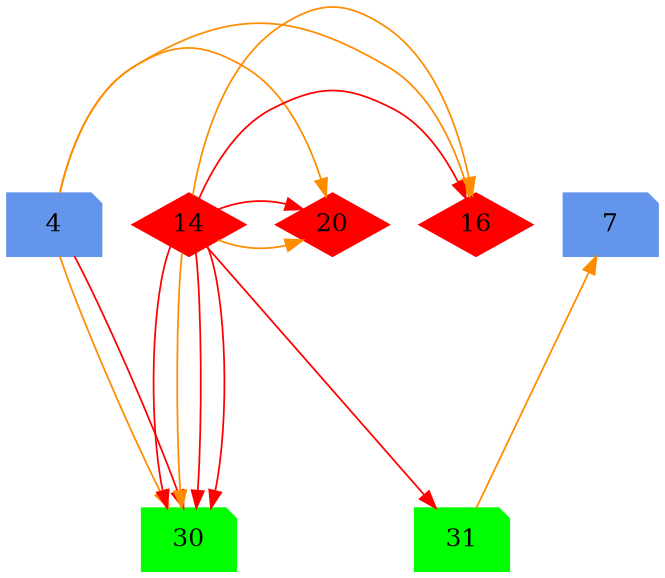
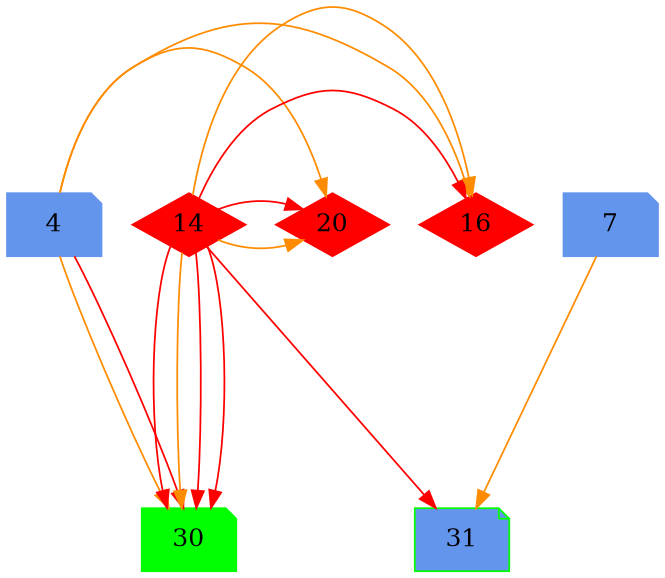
edge "31" -> "7": reversed
node "31": fillcolor green -> cornflowerblue
